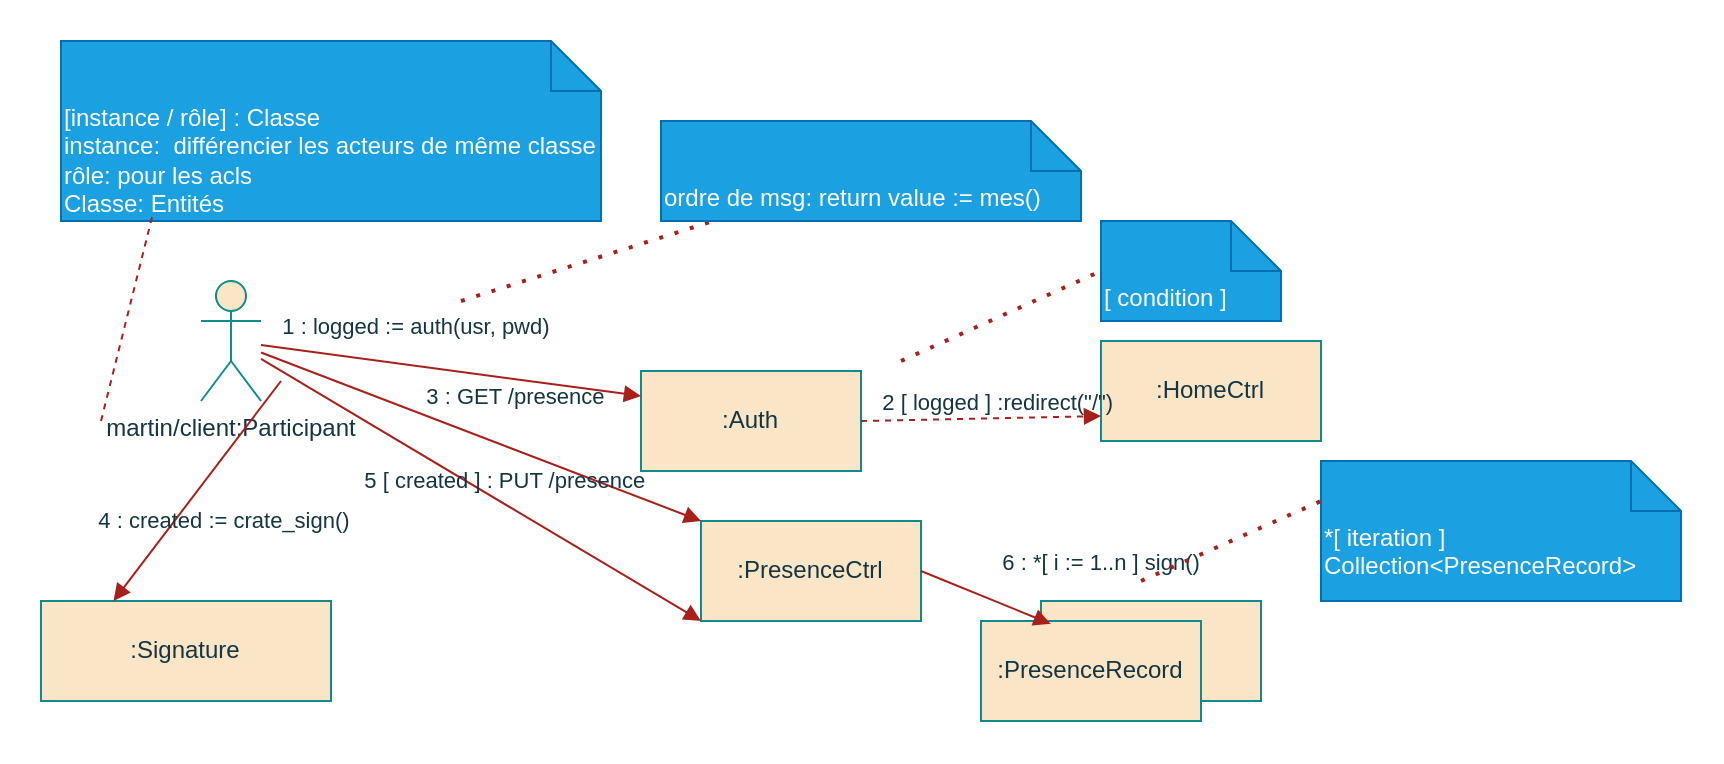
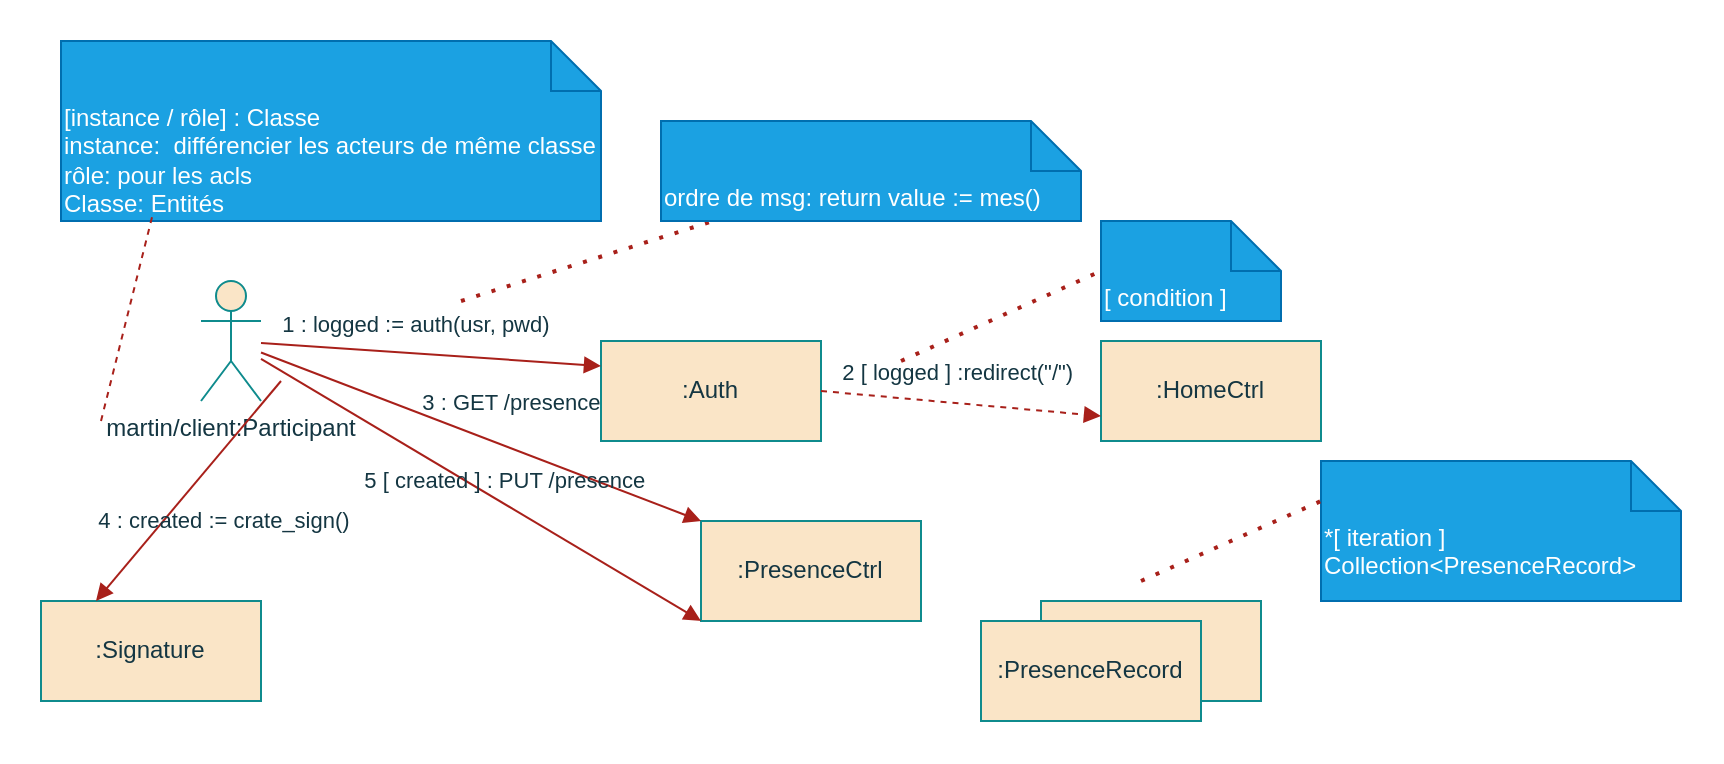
node ":Auth": moved (751, 421) -> (711, 391)
edge ":PresenceCtrl" -> ":PresenceRecord": removed, label "6 : *[ i := 1..n ] sign()"
node ":Signature": size 290x100 -> 220x100
